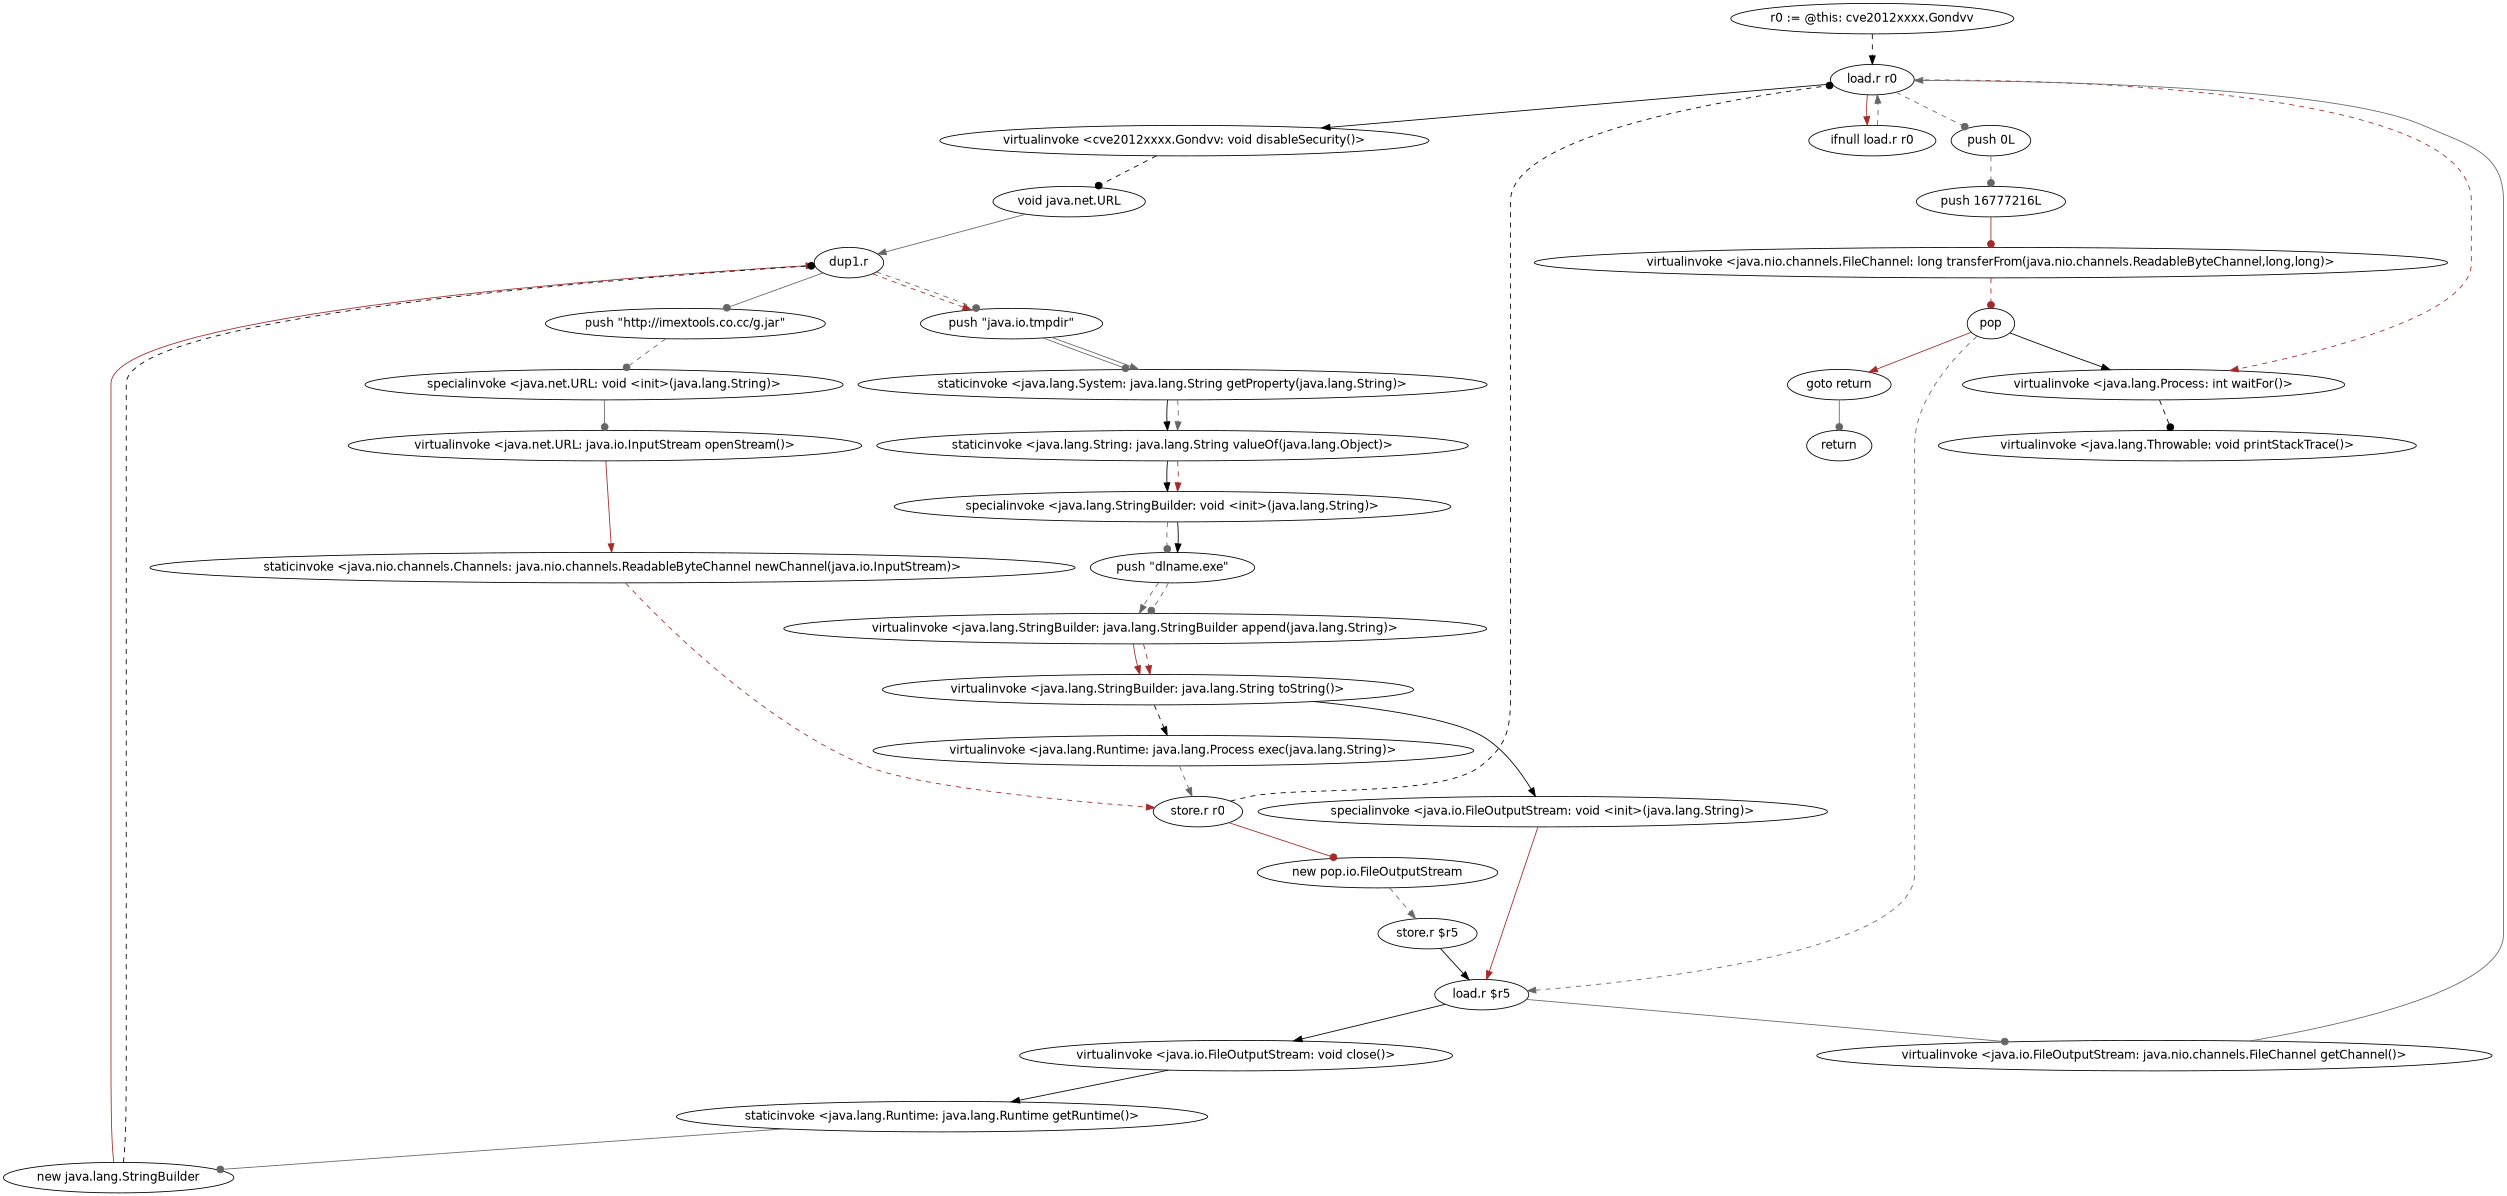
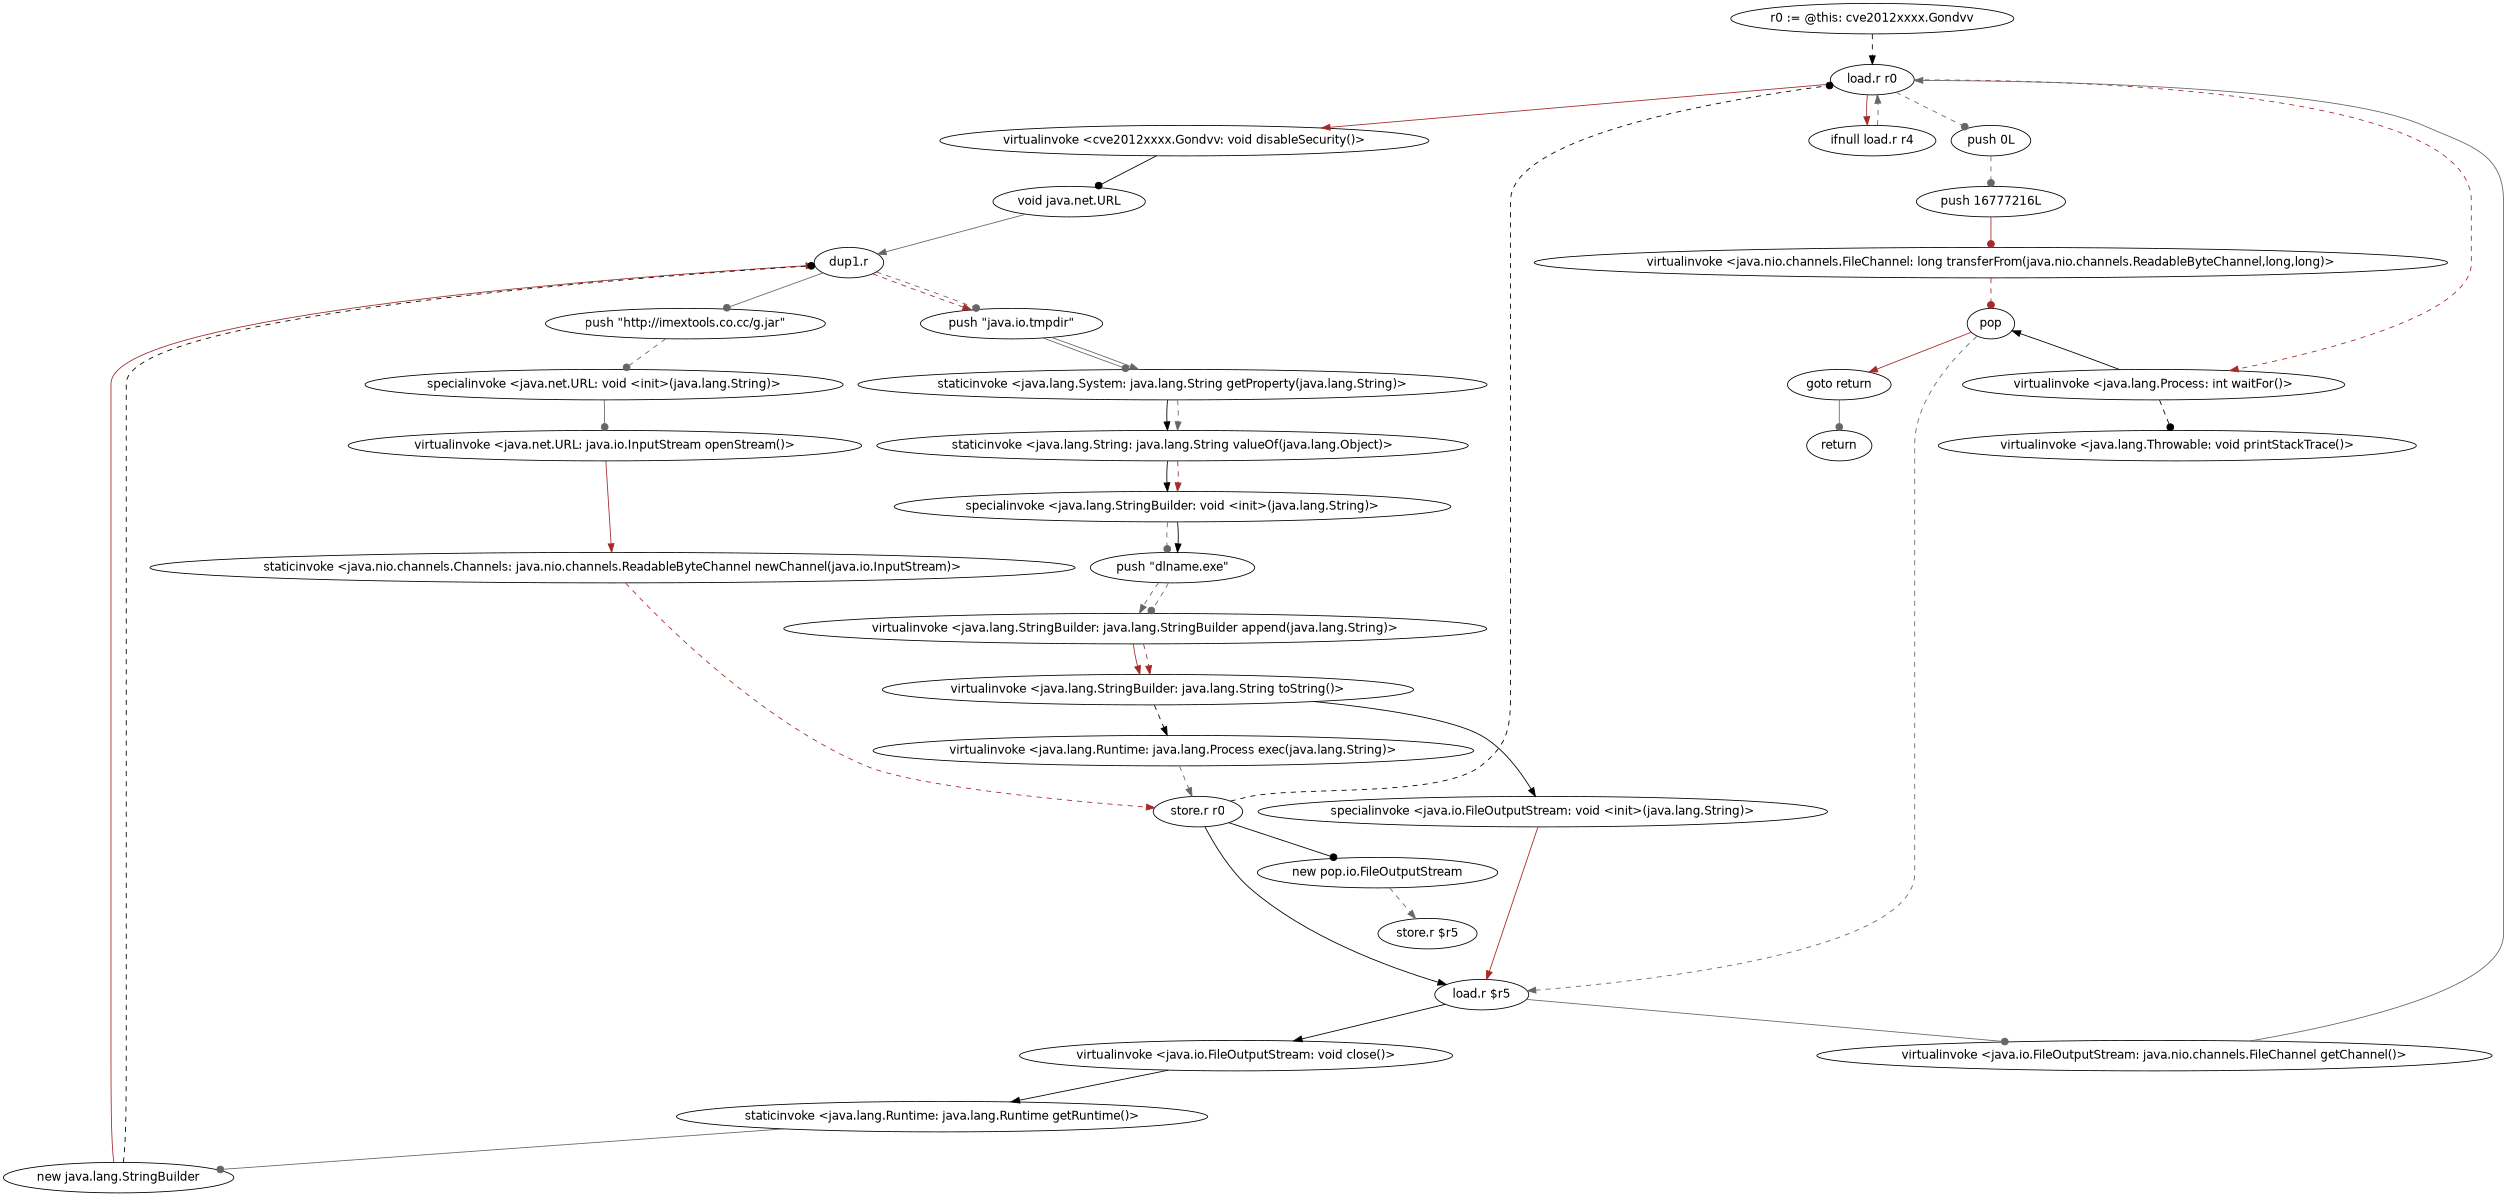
edge "load.r r0" -> "virtualinvoke <cve2012xxxx.Gondvv: void disableSecurity()>": color black -> brown
node "ifnull load.r r0": label "ifnull load.r r0" -> "ifnull load.r r4"
edge "virtualinvoke <cve2012xxxx.Gondvv: void disableSecurity()>" -> "void java.net.URL": style dashed -> solid
edge "pop" -> "virtualinvoke <java.lang.Process: int waitFor()>": reversed
edge "store.r r0" -> "new pop.io.FileOutputStream": color brown -> black
edge "store.r $r5" -> "load.r $r5": now "store.r r0" -> "load.r $r5"
